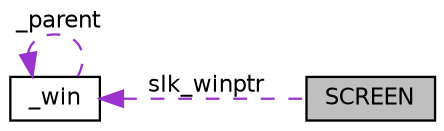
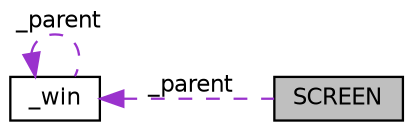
edge "SCREEN" -> "_win": label " slk_winptr" -> " _parent"
